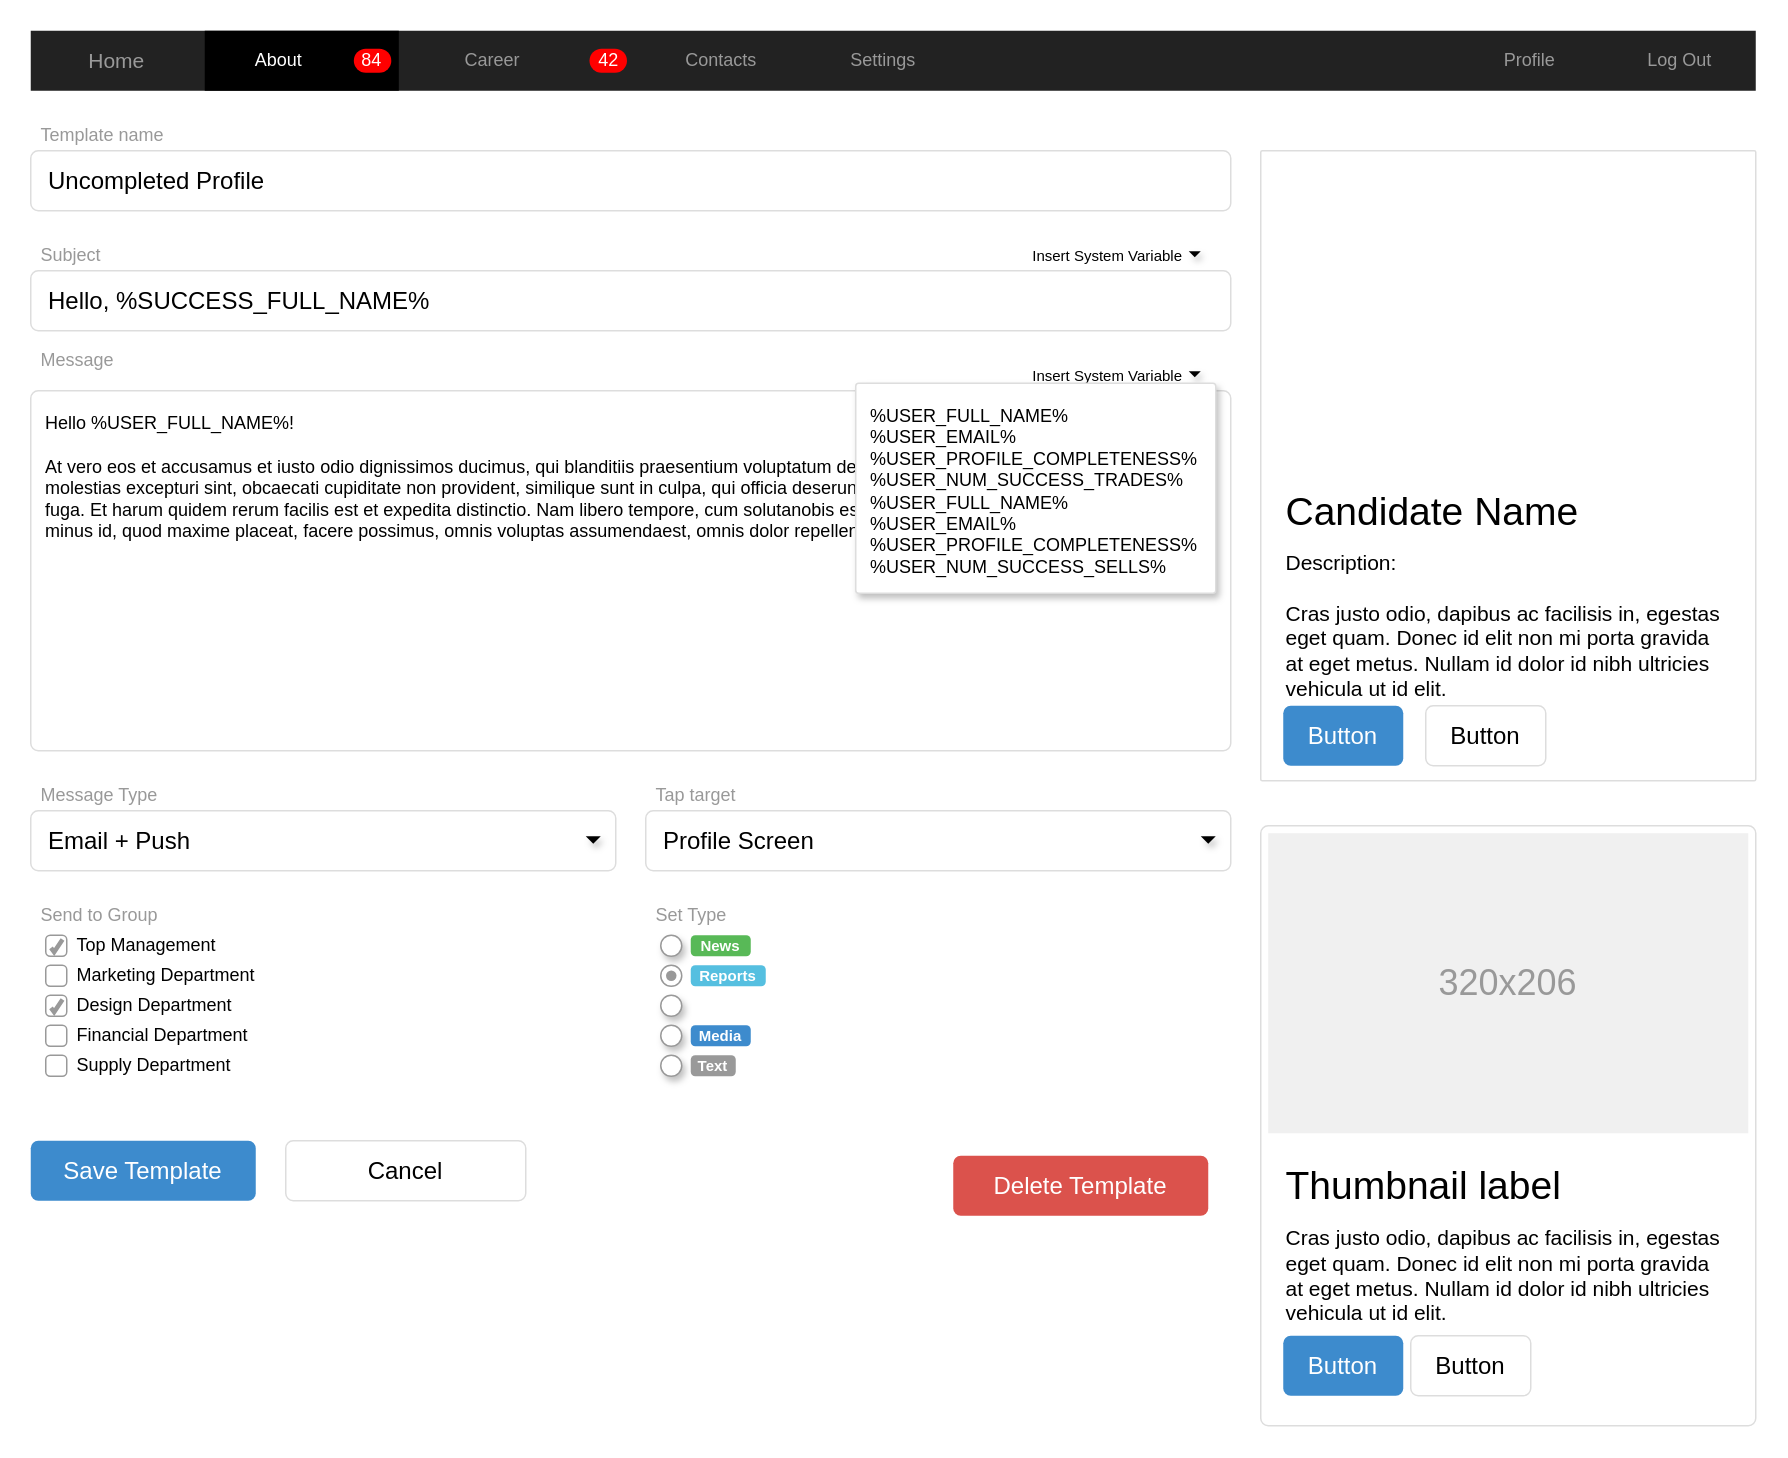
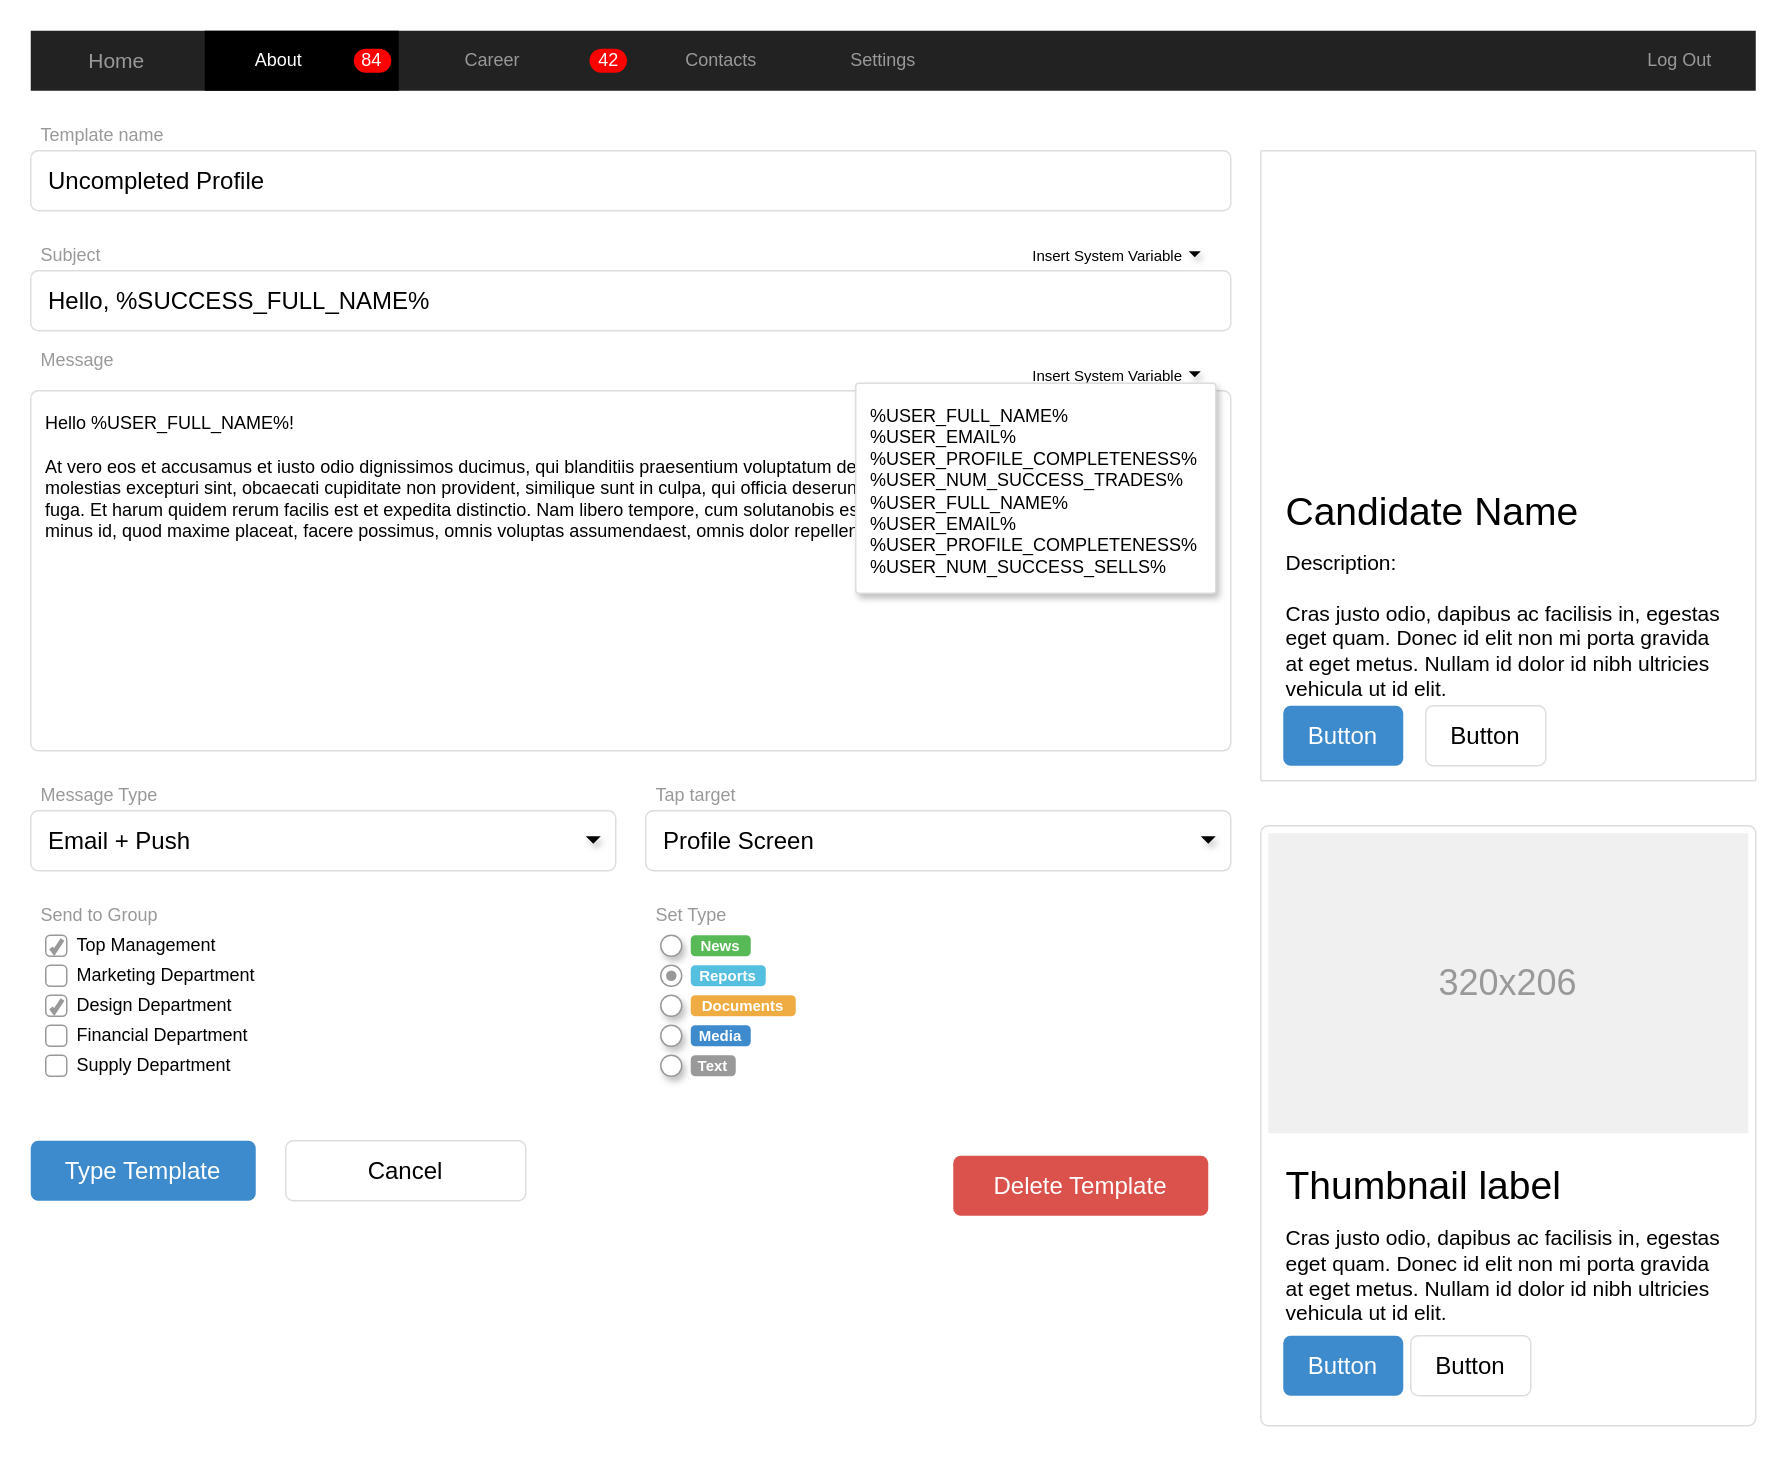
node "Profile": removed
node "Documents": added
node "Save Template": label "Save Template" -> "Type Template"
